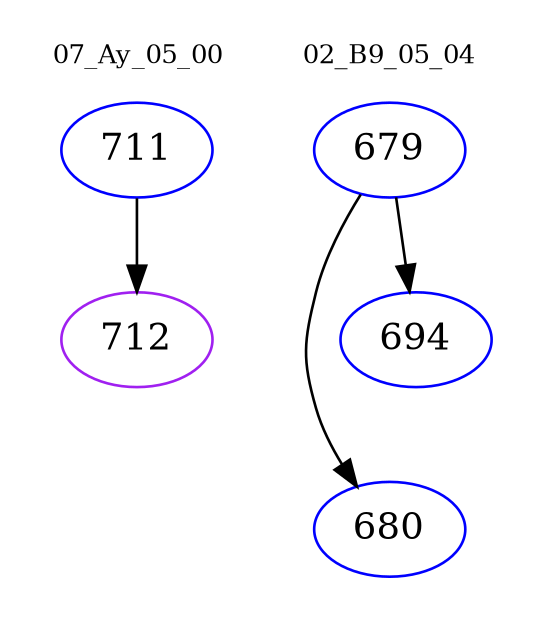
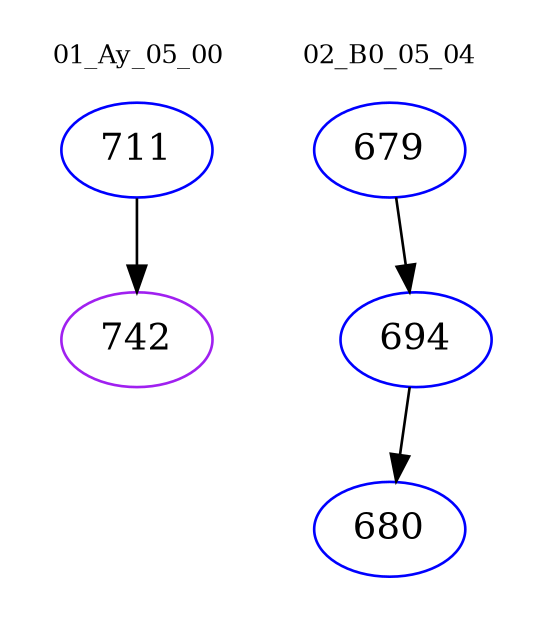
cluster "07_Ay_05_00": label "07_Ay_05_00" -> "01_Ay_05_00"
cluster "02_B9_05_04": label "02_B9_05_04" -> "02_B0_05_04"
edge "679" -> "680": now "694" -> "680"
node "712": label "712" -> "742"
